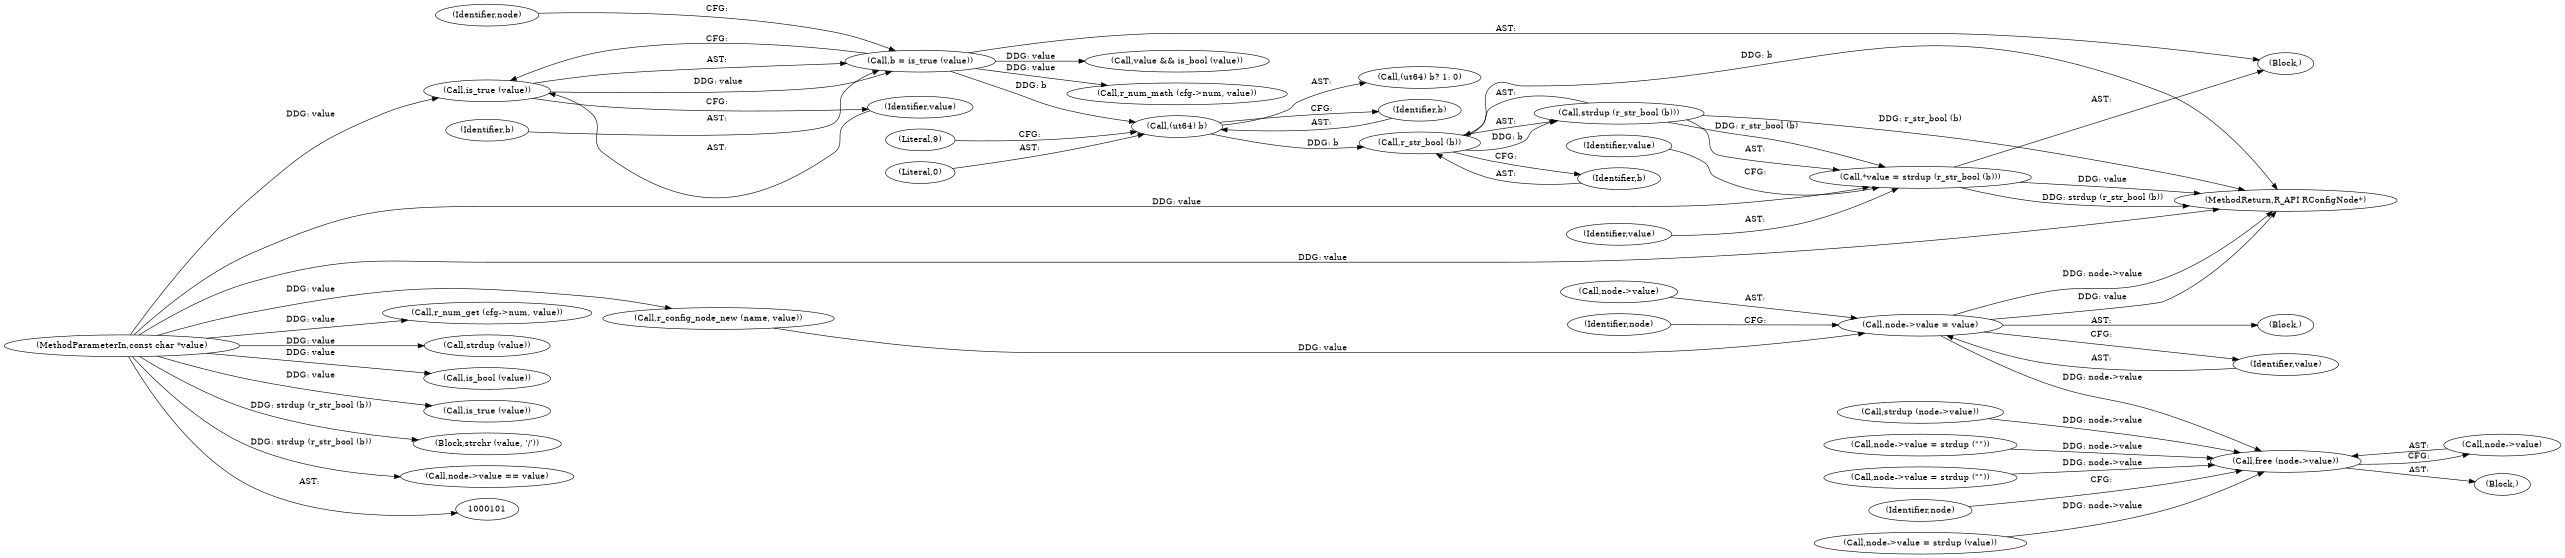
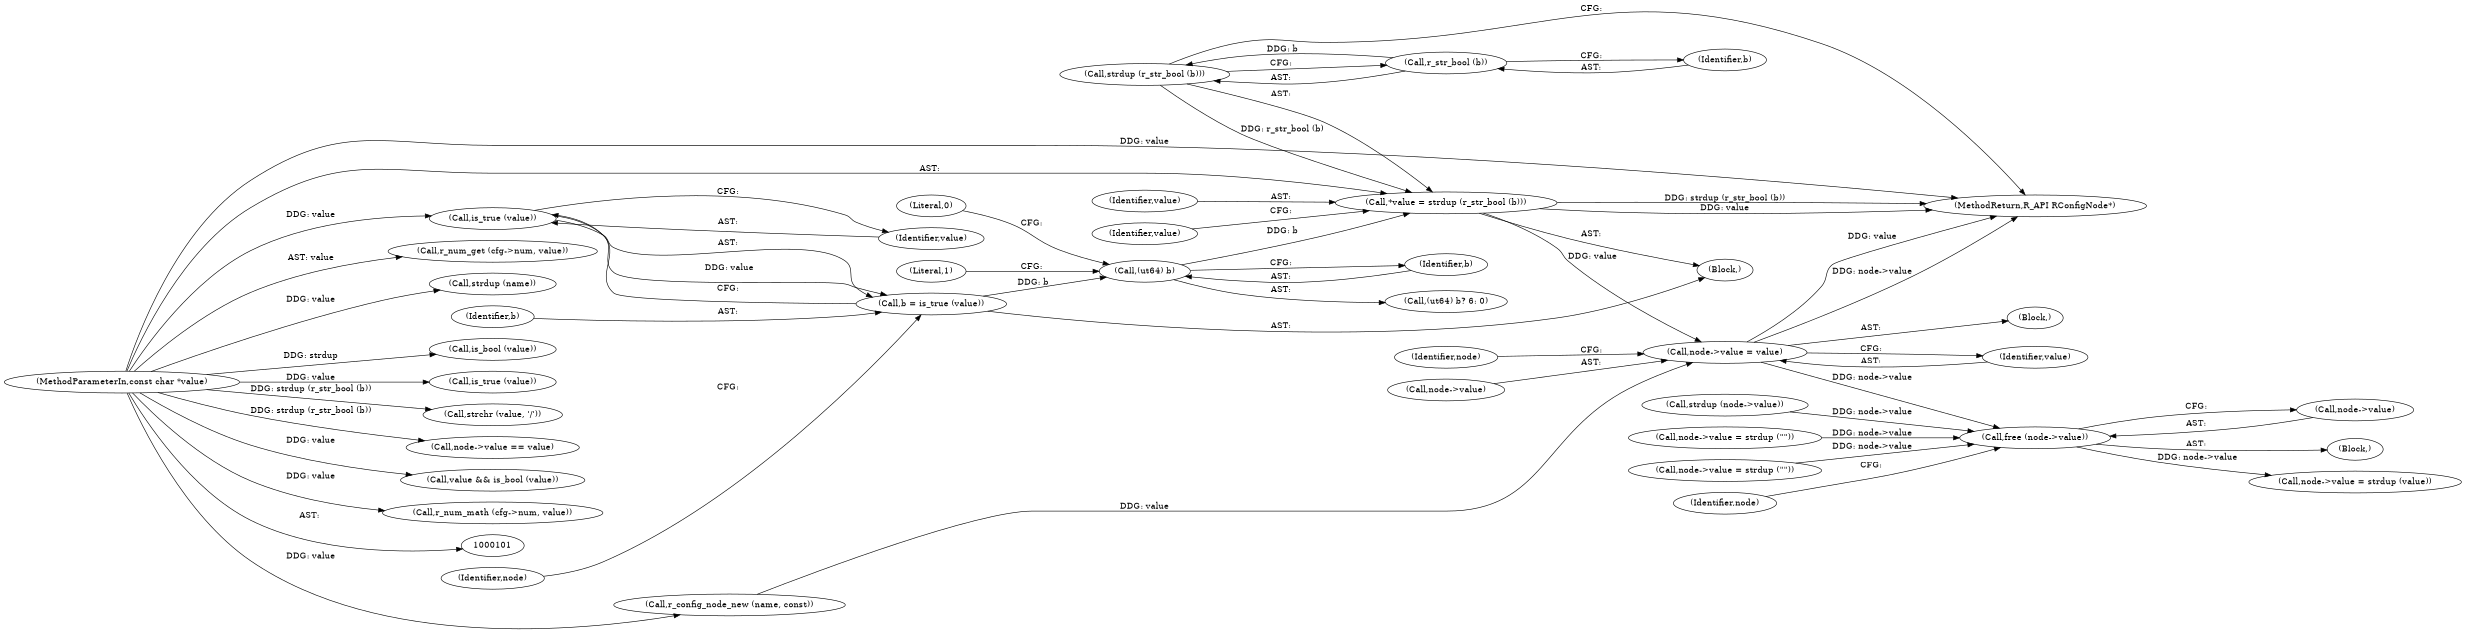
edge "(Call,r_str_bool (b))" -> "(MethodReturn,R_API RConfigNode*)": removed, label "DDG: b"
edge "(Call,b = is_true (value))" -> "(Call,value && is_bool (value))": now "(MethodParameterIn,const char *value)" -> "(Call,value && is_bool (value))"
edge "(Call,b = is_true (value))" -> "(Call,r_num_math (cfg->num, value))": now "(MethodParameterIn,const char *value)" -> "(Call,r_num_math (cfg->num, value))"
node "(Call,(ut64) b? 1: 0)": label "(Call,(ut64) b? 1: 0)" -> "(Call,(ut64) b? 6: 0)"
edge "(Call,strdup (r_str_bool (b)))" -> "(Call,r_str_bool (b))": label "AST: " -> "CFG: "
edge "(Call,strdup (r_str_bool (b)))" -> "(MethodReturn,R_API RConfigNode*)": label "DDG: r_str_bool (b)" -> "CFG: "
node "(Literal,9)": label "(Literal,9)" -> "(Literal,1)"
edge "(Call,(ut64) b)" -> "(Call,r_str_bool (b))": now "(Call,(ut64) b)" -> "(Call,*value = strdup (r_str_bool (b)))"
edge "(Literal,0)" -> "(Call,(ut64) b)": label "AST: " -> "CFG: "
edge "(MethodParameterIn,const char *value)" -> "(Call,*value = strdup (r_str_bool (b)))": label "DDG: value" -> "AST: "
edge "(Call,*value = strdup (r_str_bool (b)))" -> "(Call,node->value = value)": added, label "DDG: value"
edge "(MethodParameterIn,const char *value)" -> "(Call,r_num_get (cfg->num, value))": label "DDG: value" -> "AST: value"
node "(Call,r_config_node_new (name, value))": label "(Call,r_config_node_new (name, value))" -> "(Call,r_config_node_new (name, const))"
node "(Call,strdup (value))": label "(Call,strdup (value))" -> "(Call,strdup (name))"
edge "(MethodParameterIn,const char *value)" -> "(Call,is_bool (value))": label "DDG: value" -> "DDG: strdup"
node "(Block,strchr (value, '/'))": label "(Block,strchr (value, '/'))" -> "(Call,strchr (value, '/'))"
edge "(Call,node->value = strdup (value))" -> "(Call,free (node->value))": reversed
